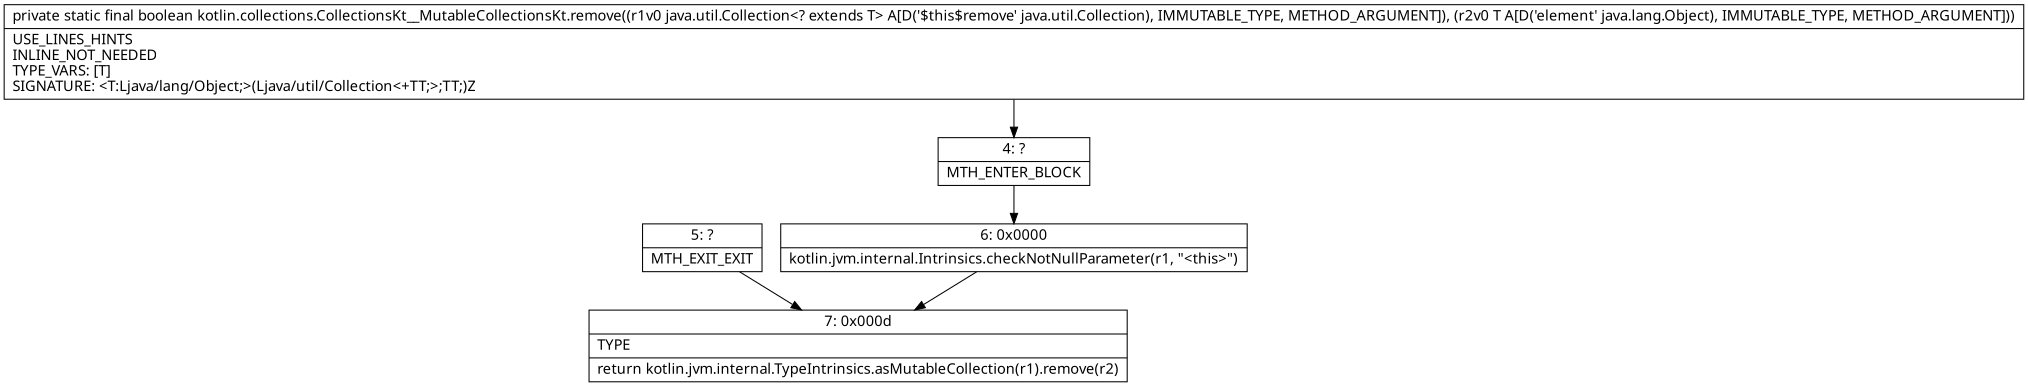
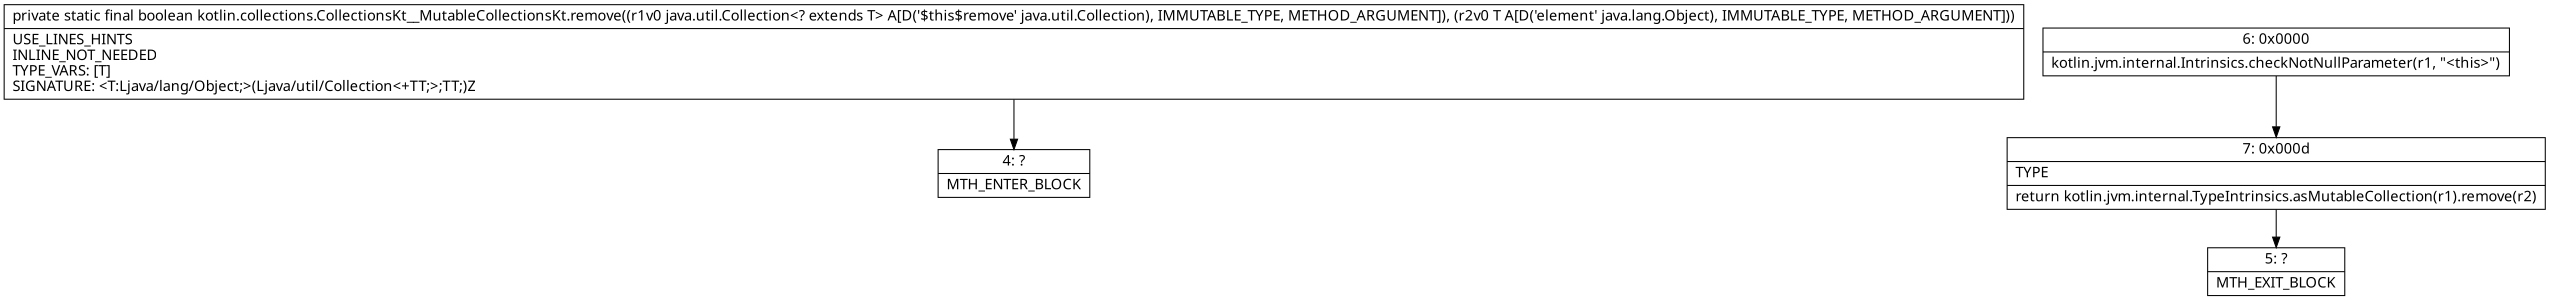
edge "4: ?" -> "6: 0x0000": removed
node "5: ?": text "MTH_EXIT_EXIT" -> "MTH_EXIT_BLOCK"
edge "5: ?" -> "7: 0x000d": reversed
